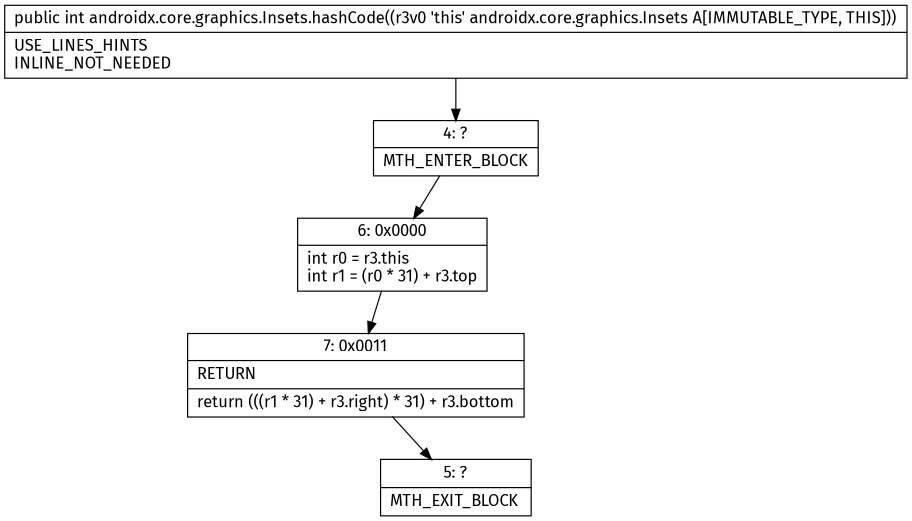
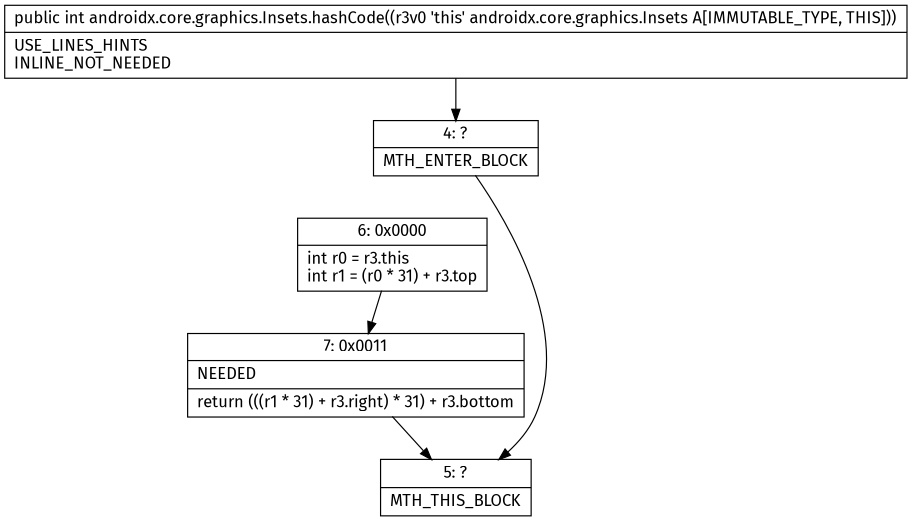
edge "4: ?" -> "6: 0x0000": now "4: ?" -> "5: ?"
node "7: 0x0011": text "RETURN" -> "NEEDED"
node "5: ?": text "MTH_EXIT_BLOCK" -> "MTH_THIS_BLOCK"
